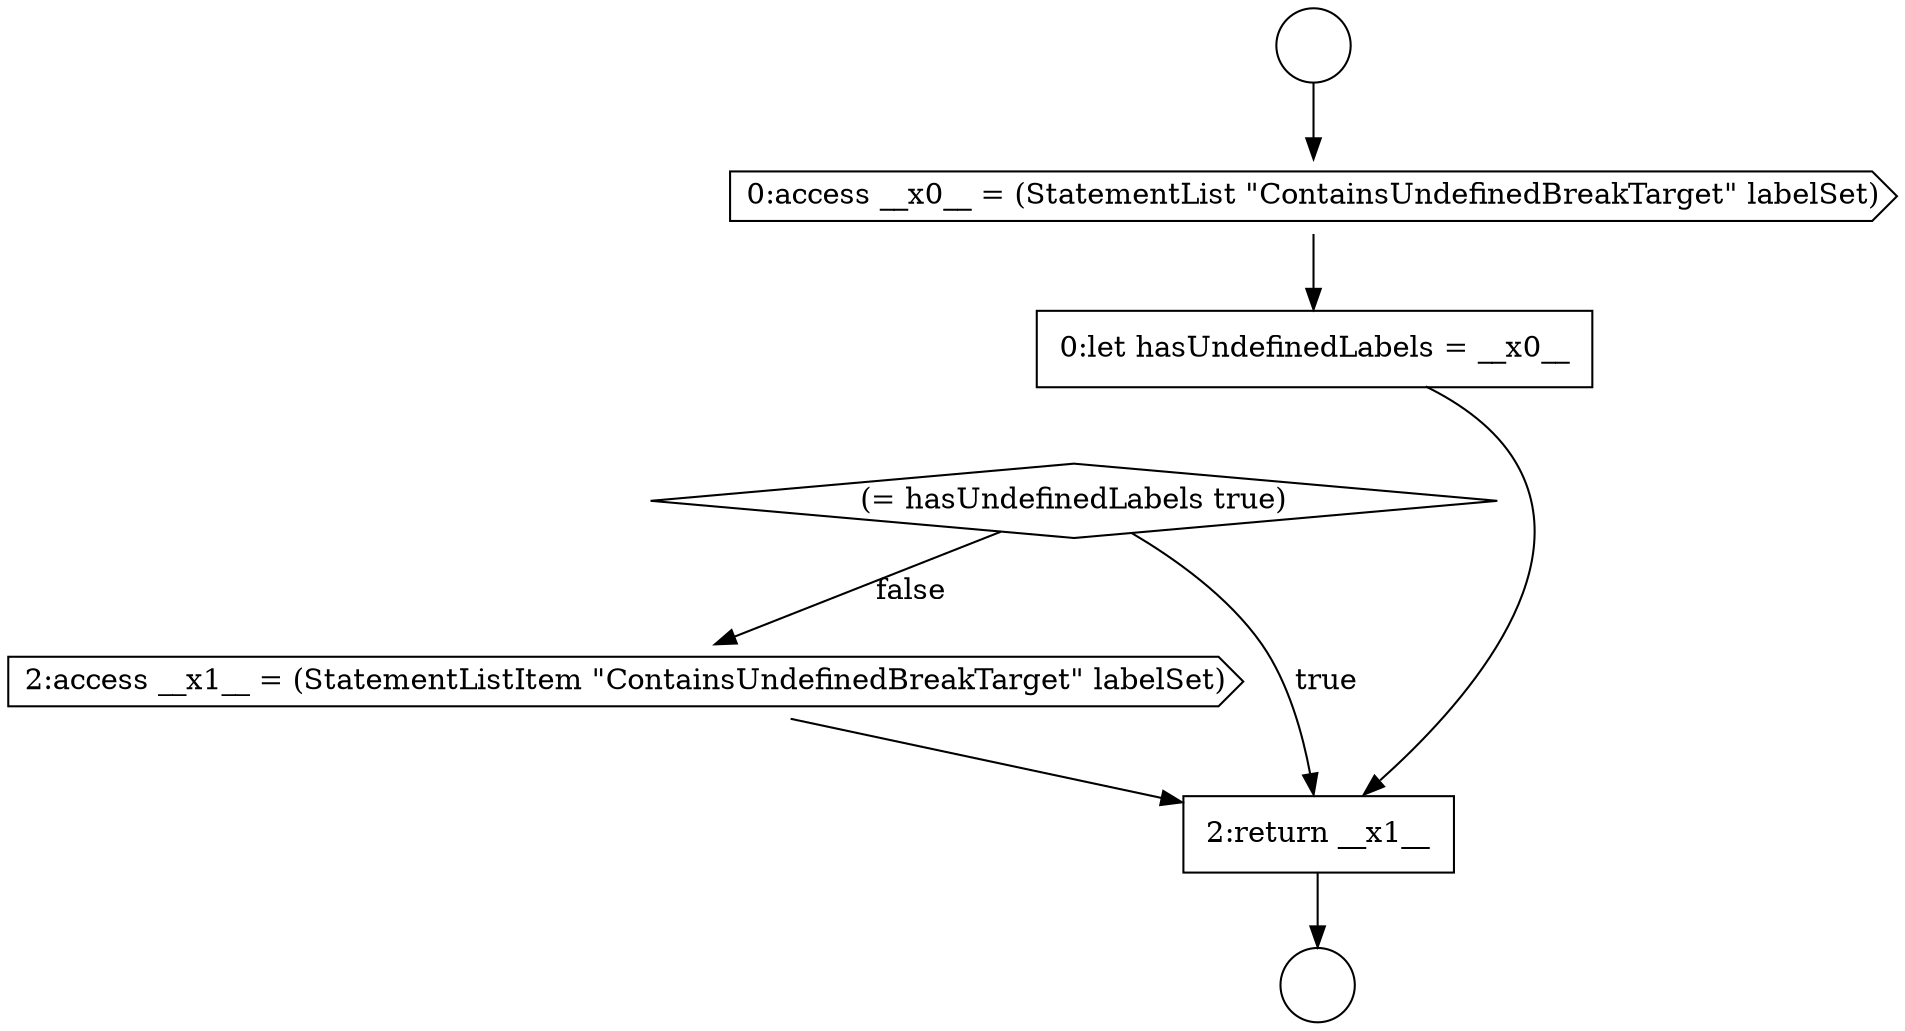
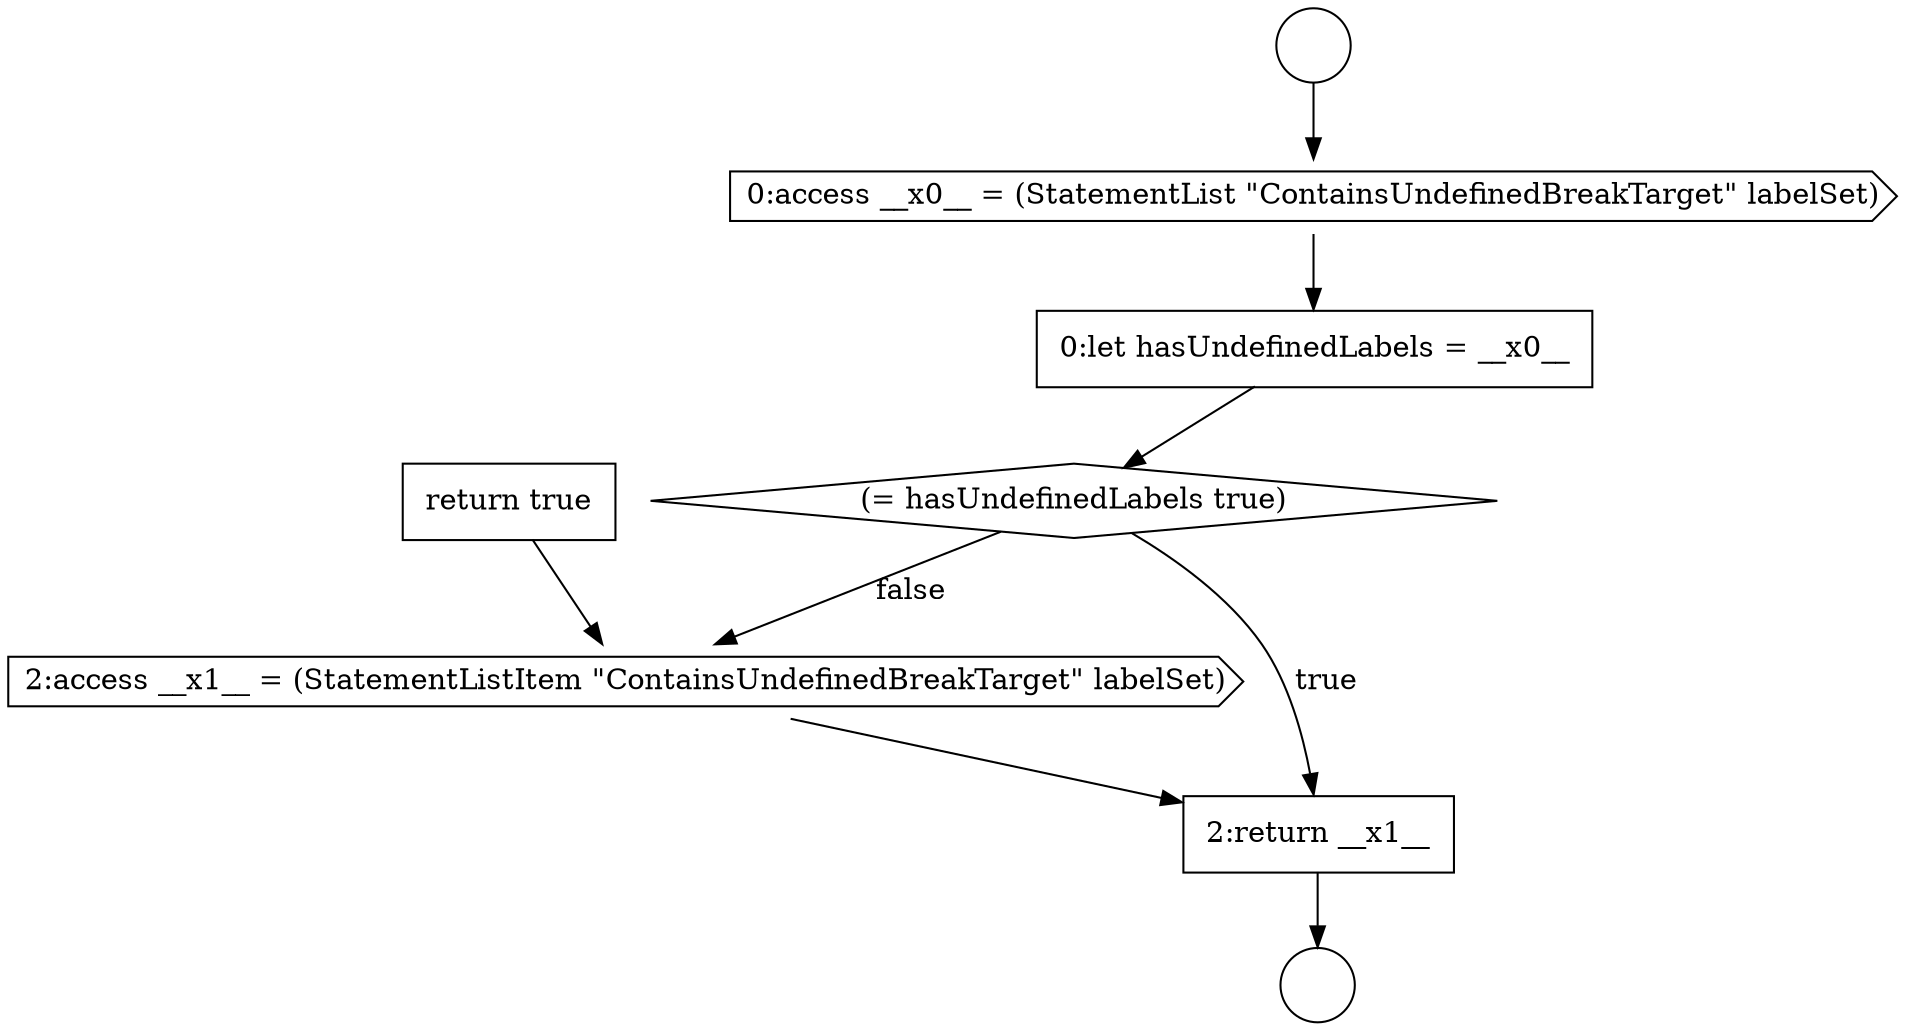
node "return true": added
edge "0:let hasUndefinedLabels = __x0__" -> "2:return __x1__": now "0:let hasUndefinedLabels = __x0__" -> "(= hasUndefinedLabels true)"
